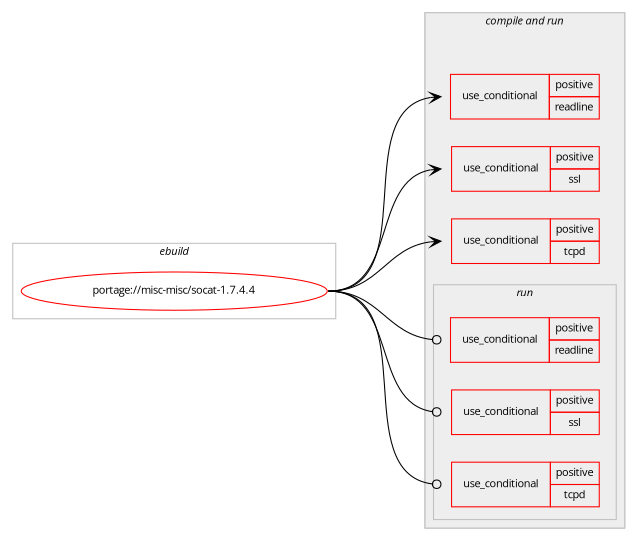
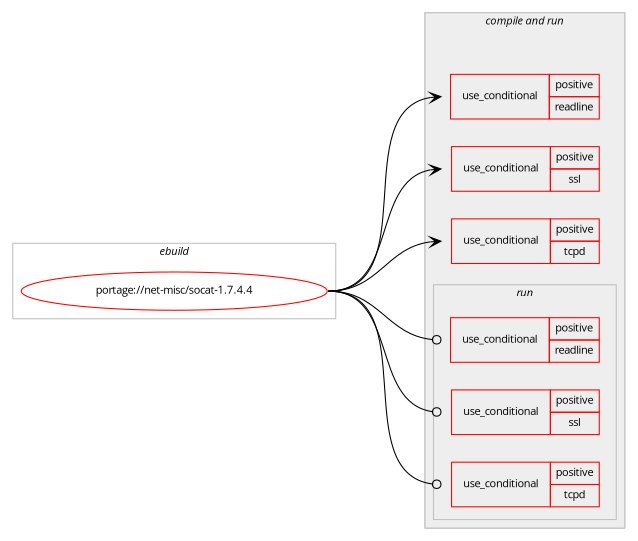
node "portage://misc-misc/socat-1.7.4.4": label "portage://misc-misc/socat-1.7.4.4" -> "portage://net-misc/socat-1.7.4.4"
